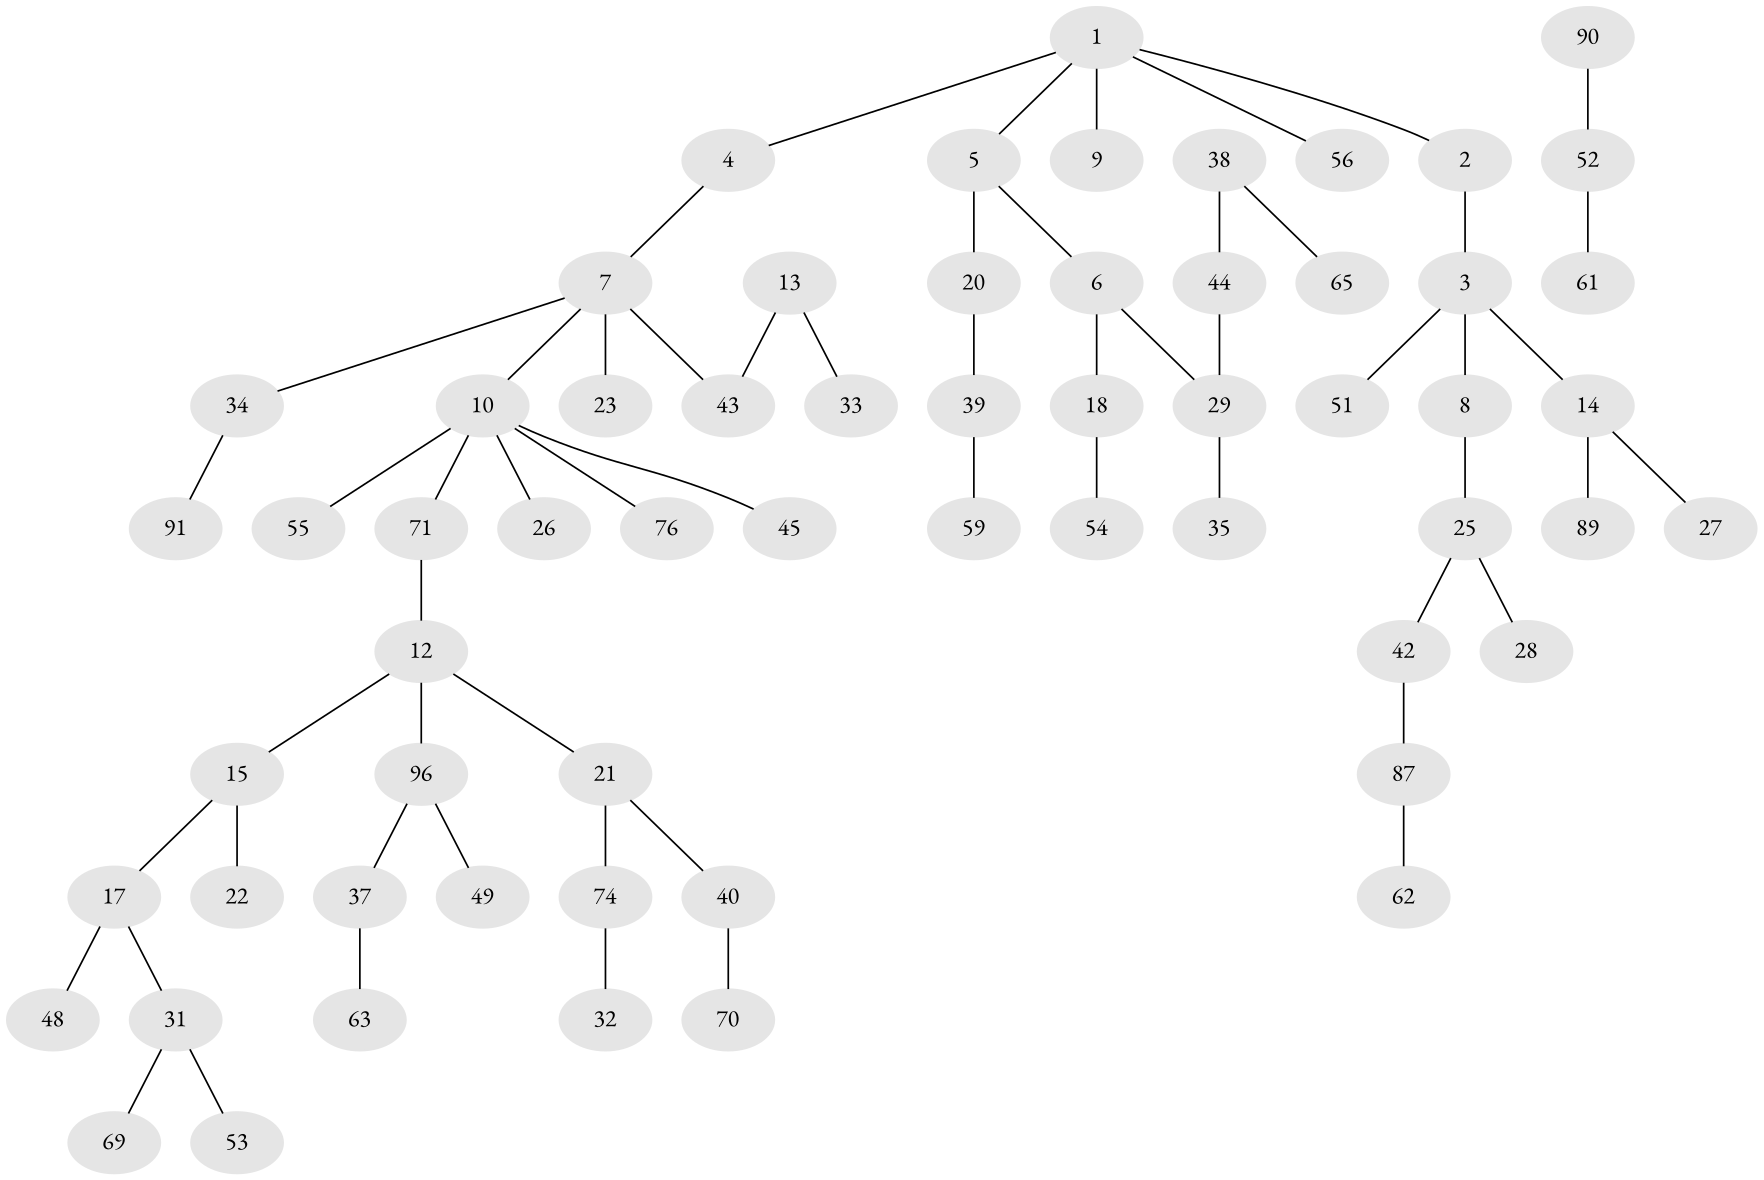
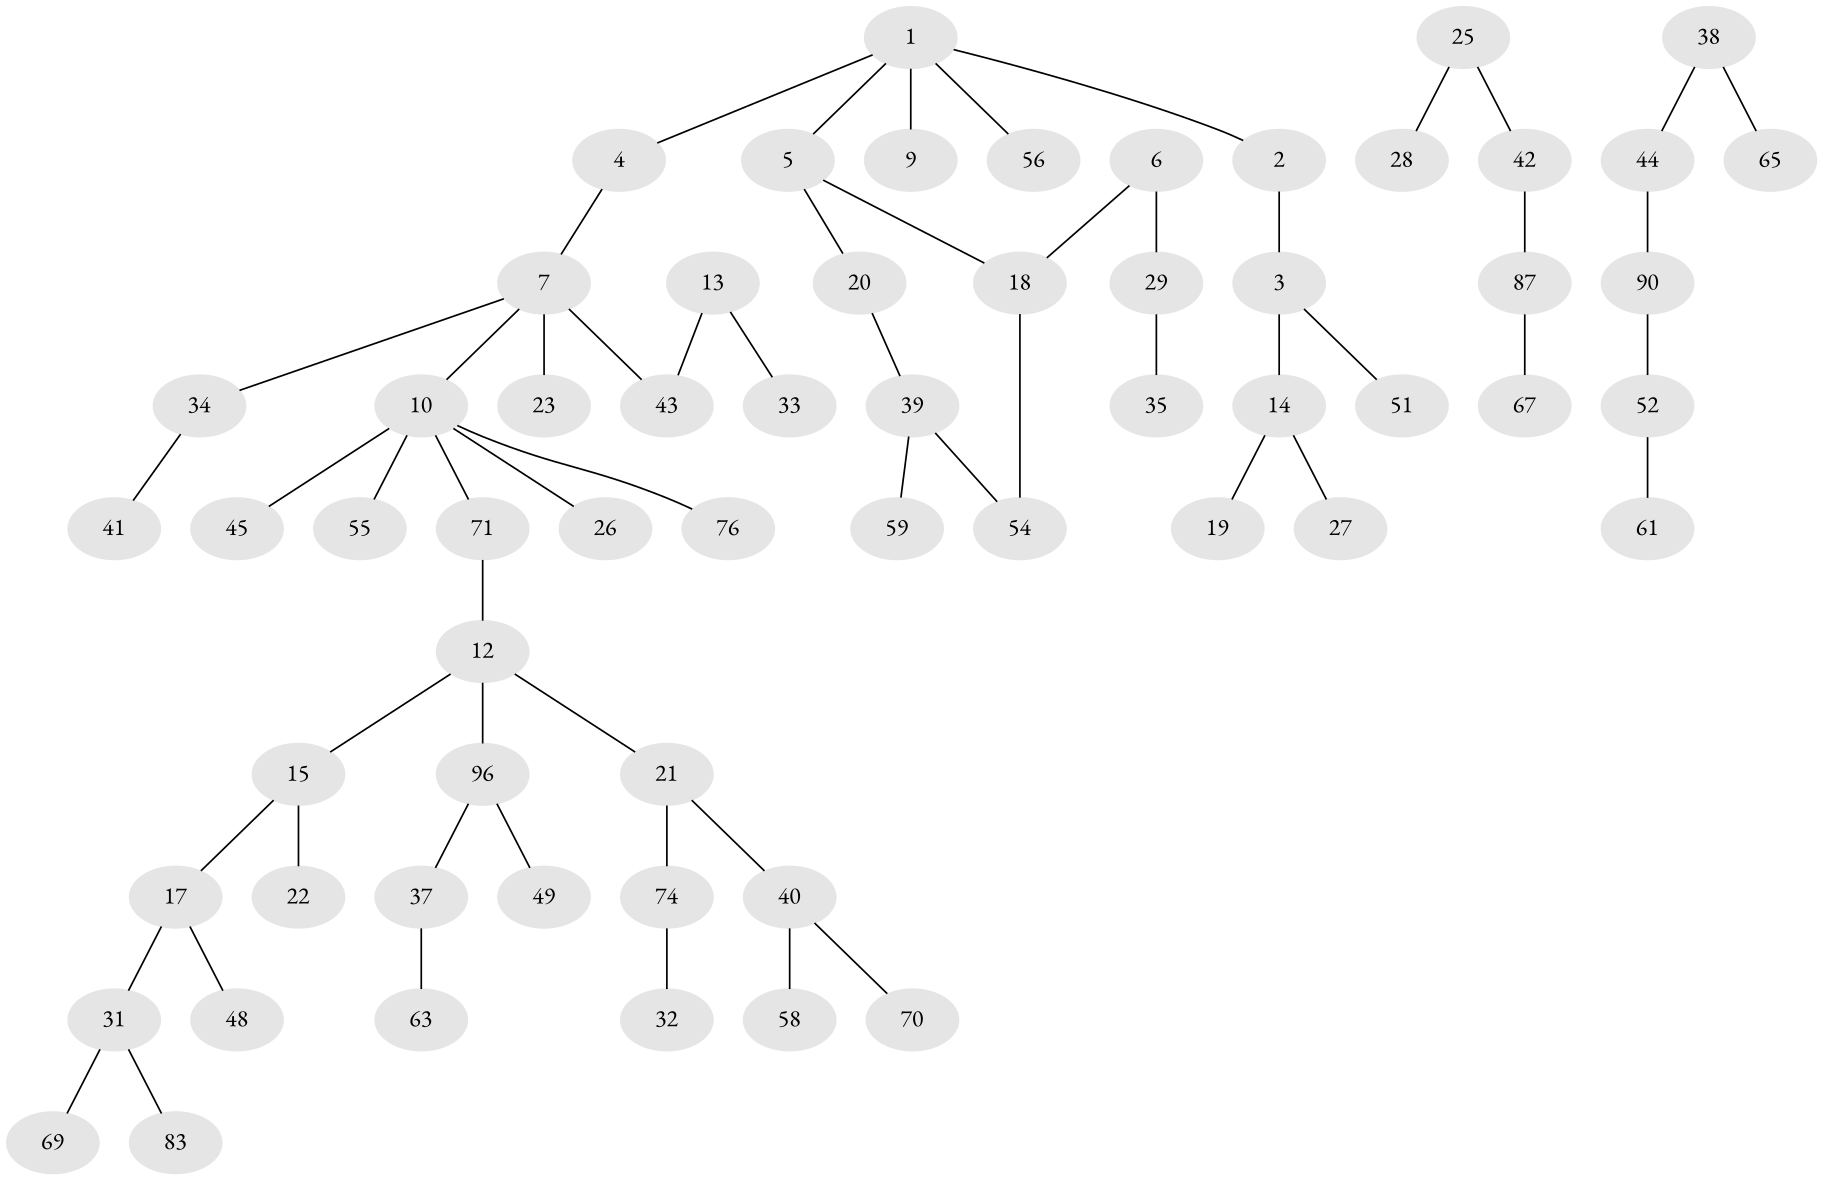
edge "5" -- "6": now "5" -- "18"
edge "44" -- "29": now "44" -- "90"
node "8": removed
edge "39" -- "54": added
node "91": label "91" -> "41"
node "89": label "89" -> "19"
node "62": label "62" -> "67"
node "58": added
node "53": label "53" -> "83"
